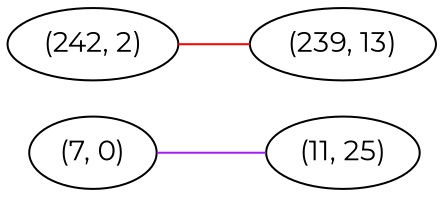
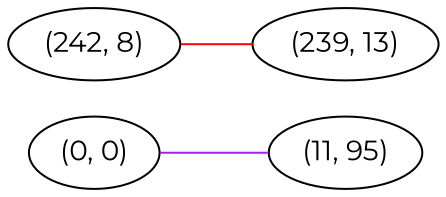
node "(242, 2)": label "(242, 2)" -> "(242, 8)"
node "(7, 0)": label "(7, 0)" -> "(0, 0)"
node "(11, 25)": label "(11, 25)" -> "(11, 95)"
